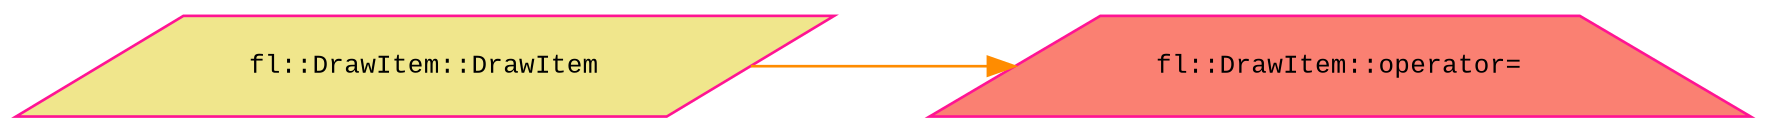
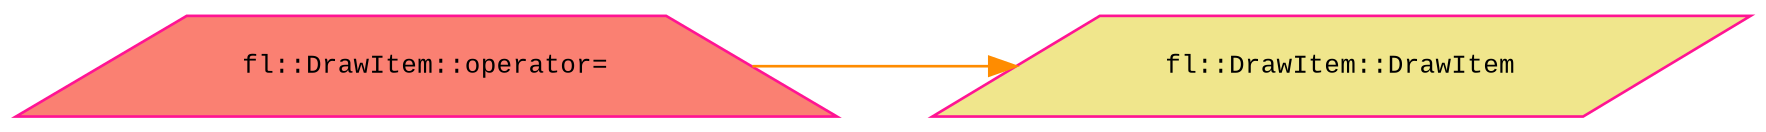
edge "fl::DrawItem::DrawItem" -> "fl::DrawItem::operator=": reversed
